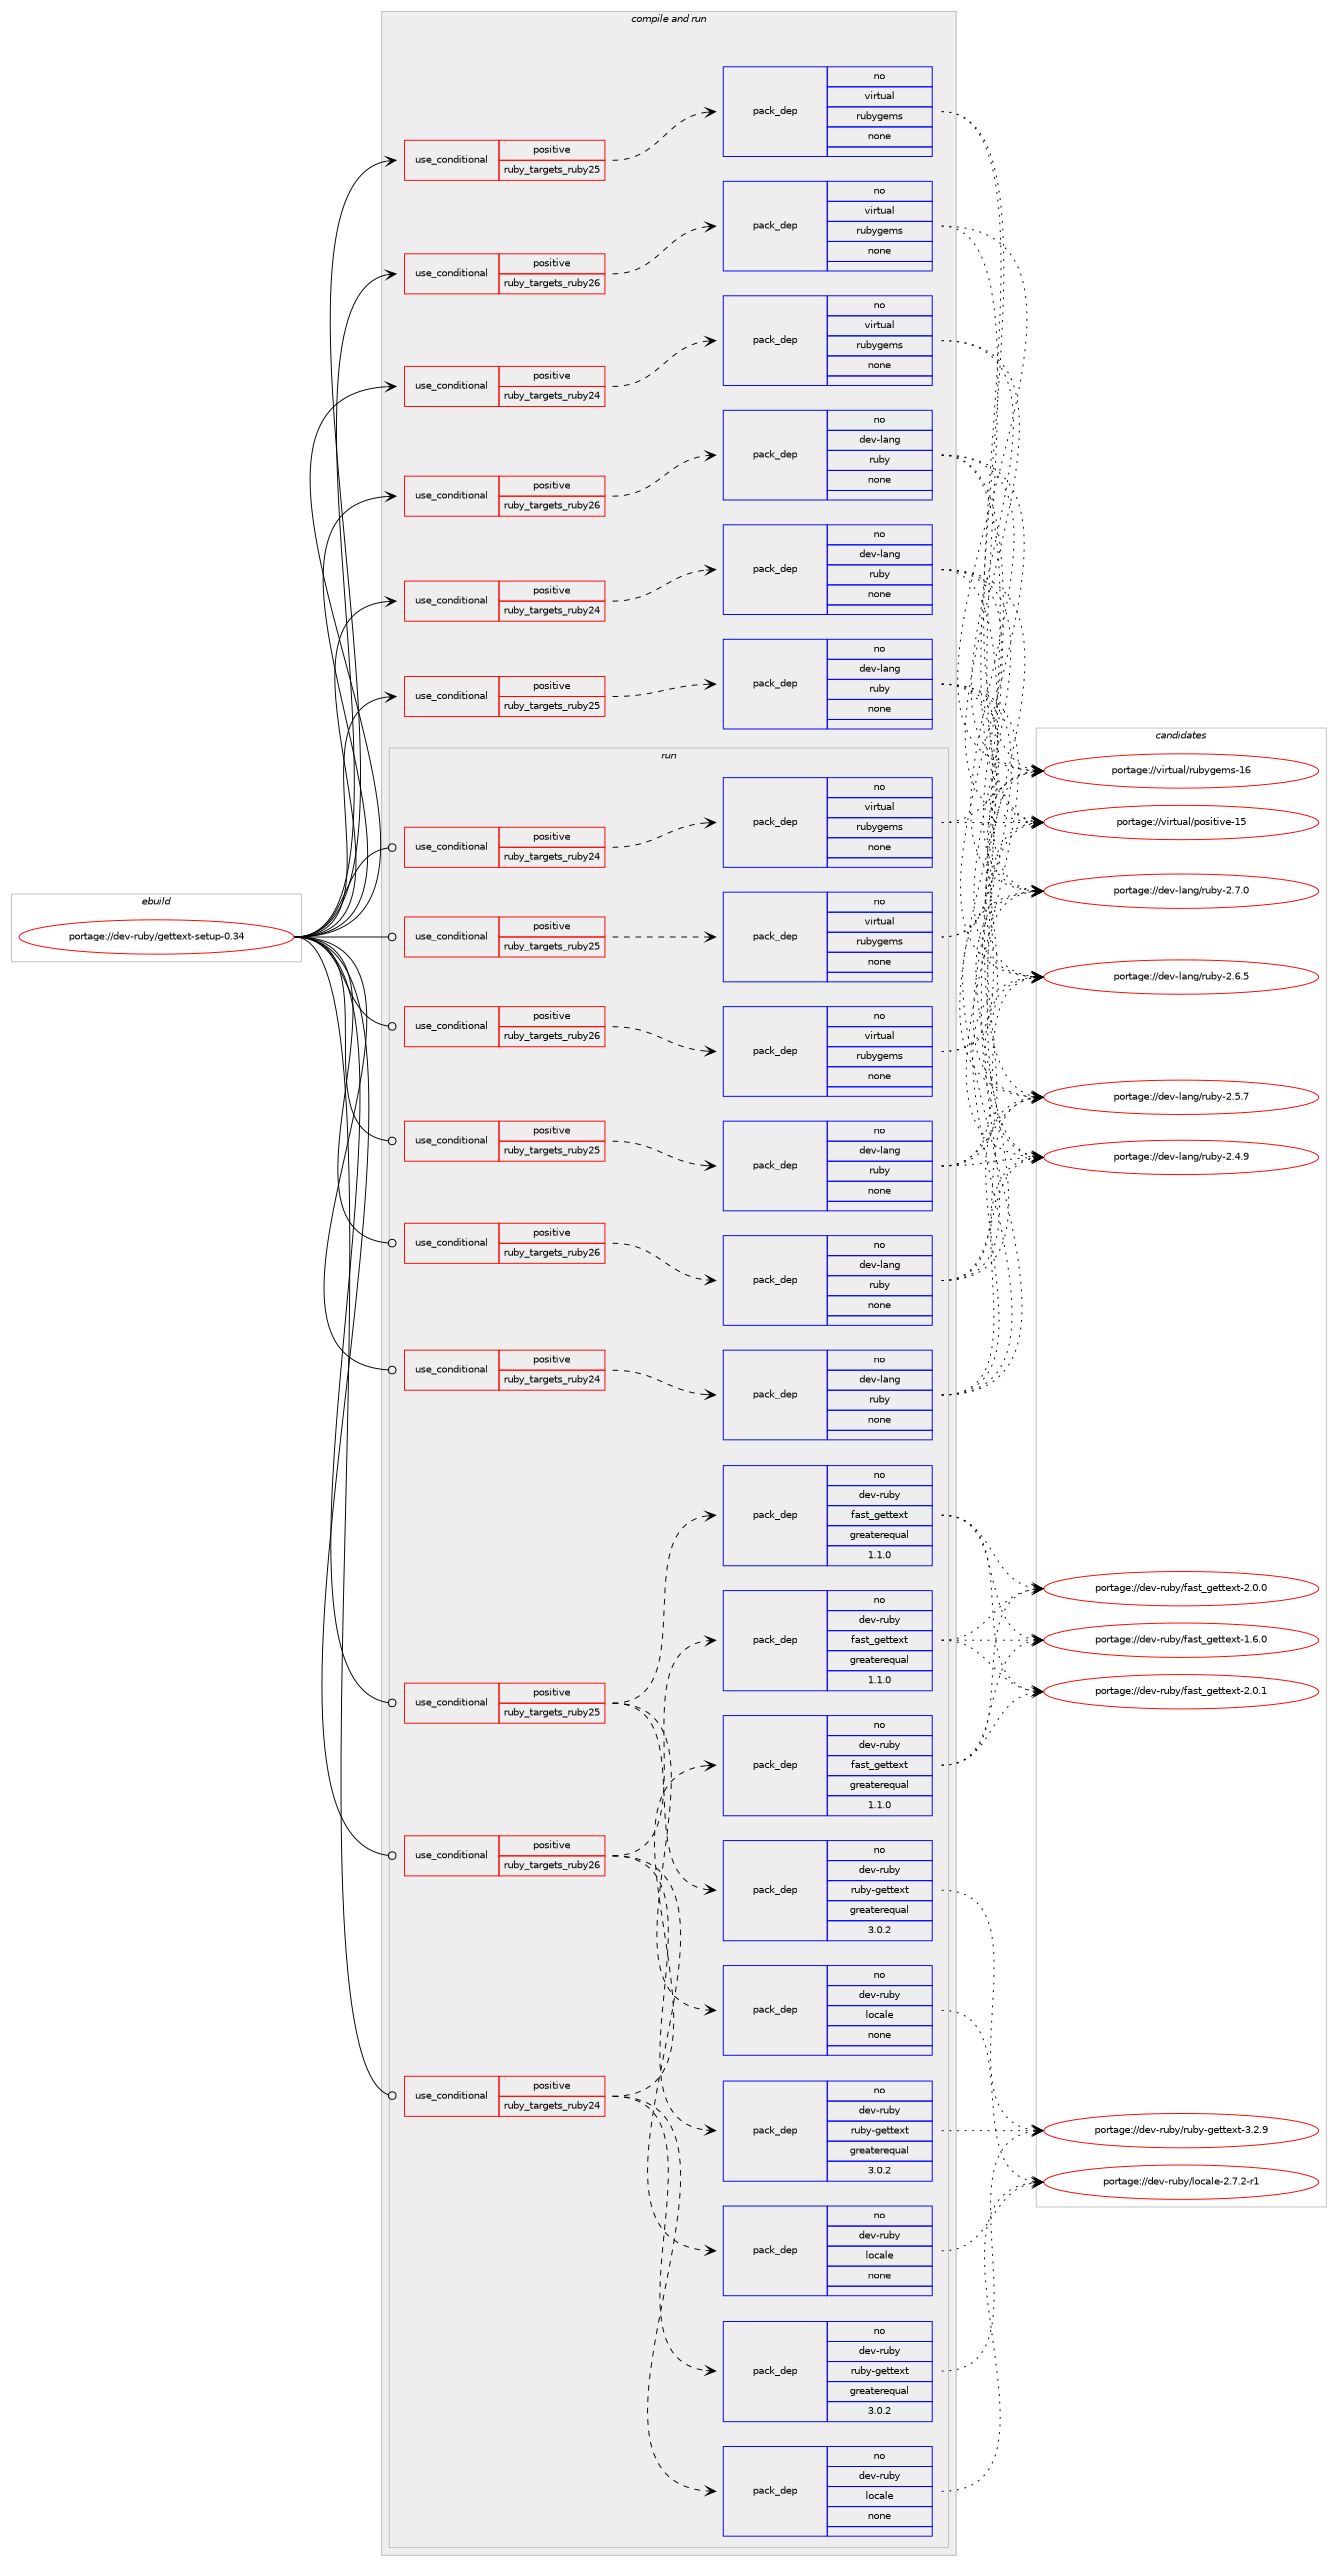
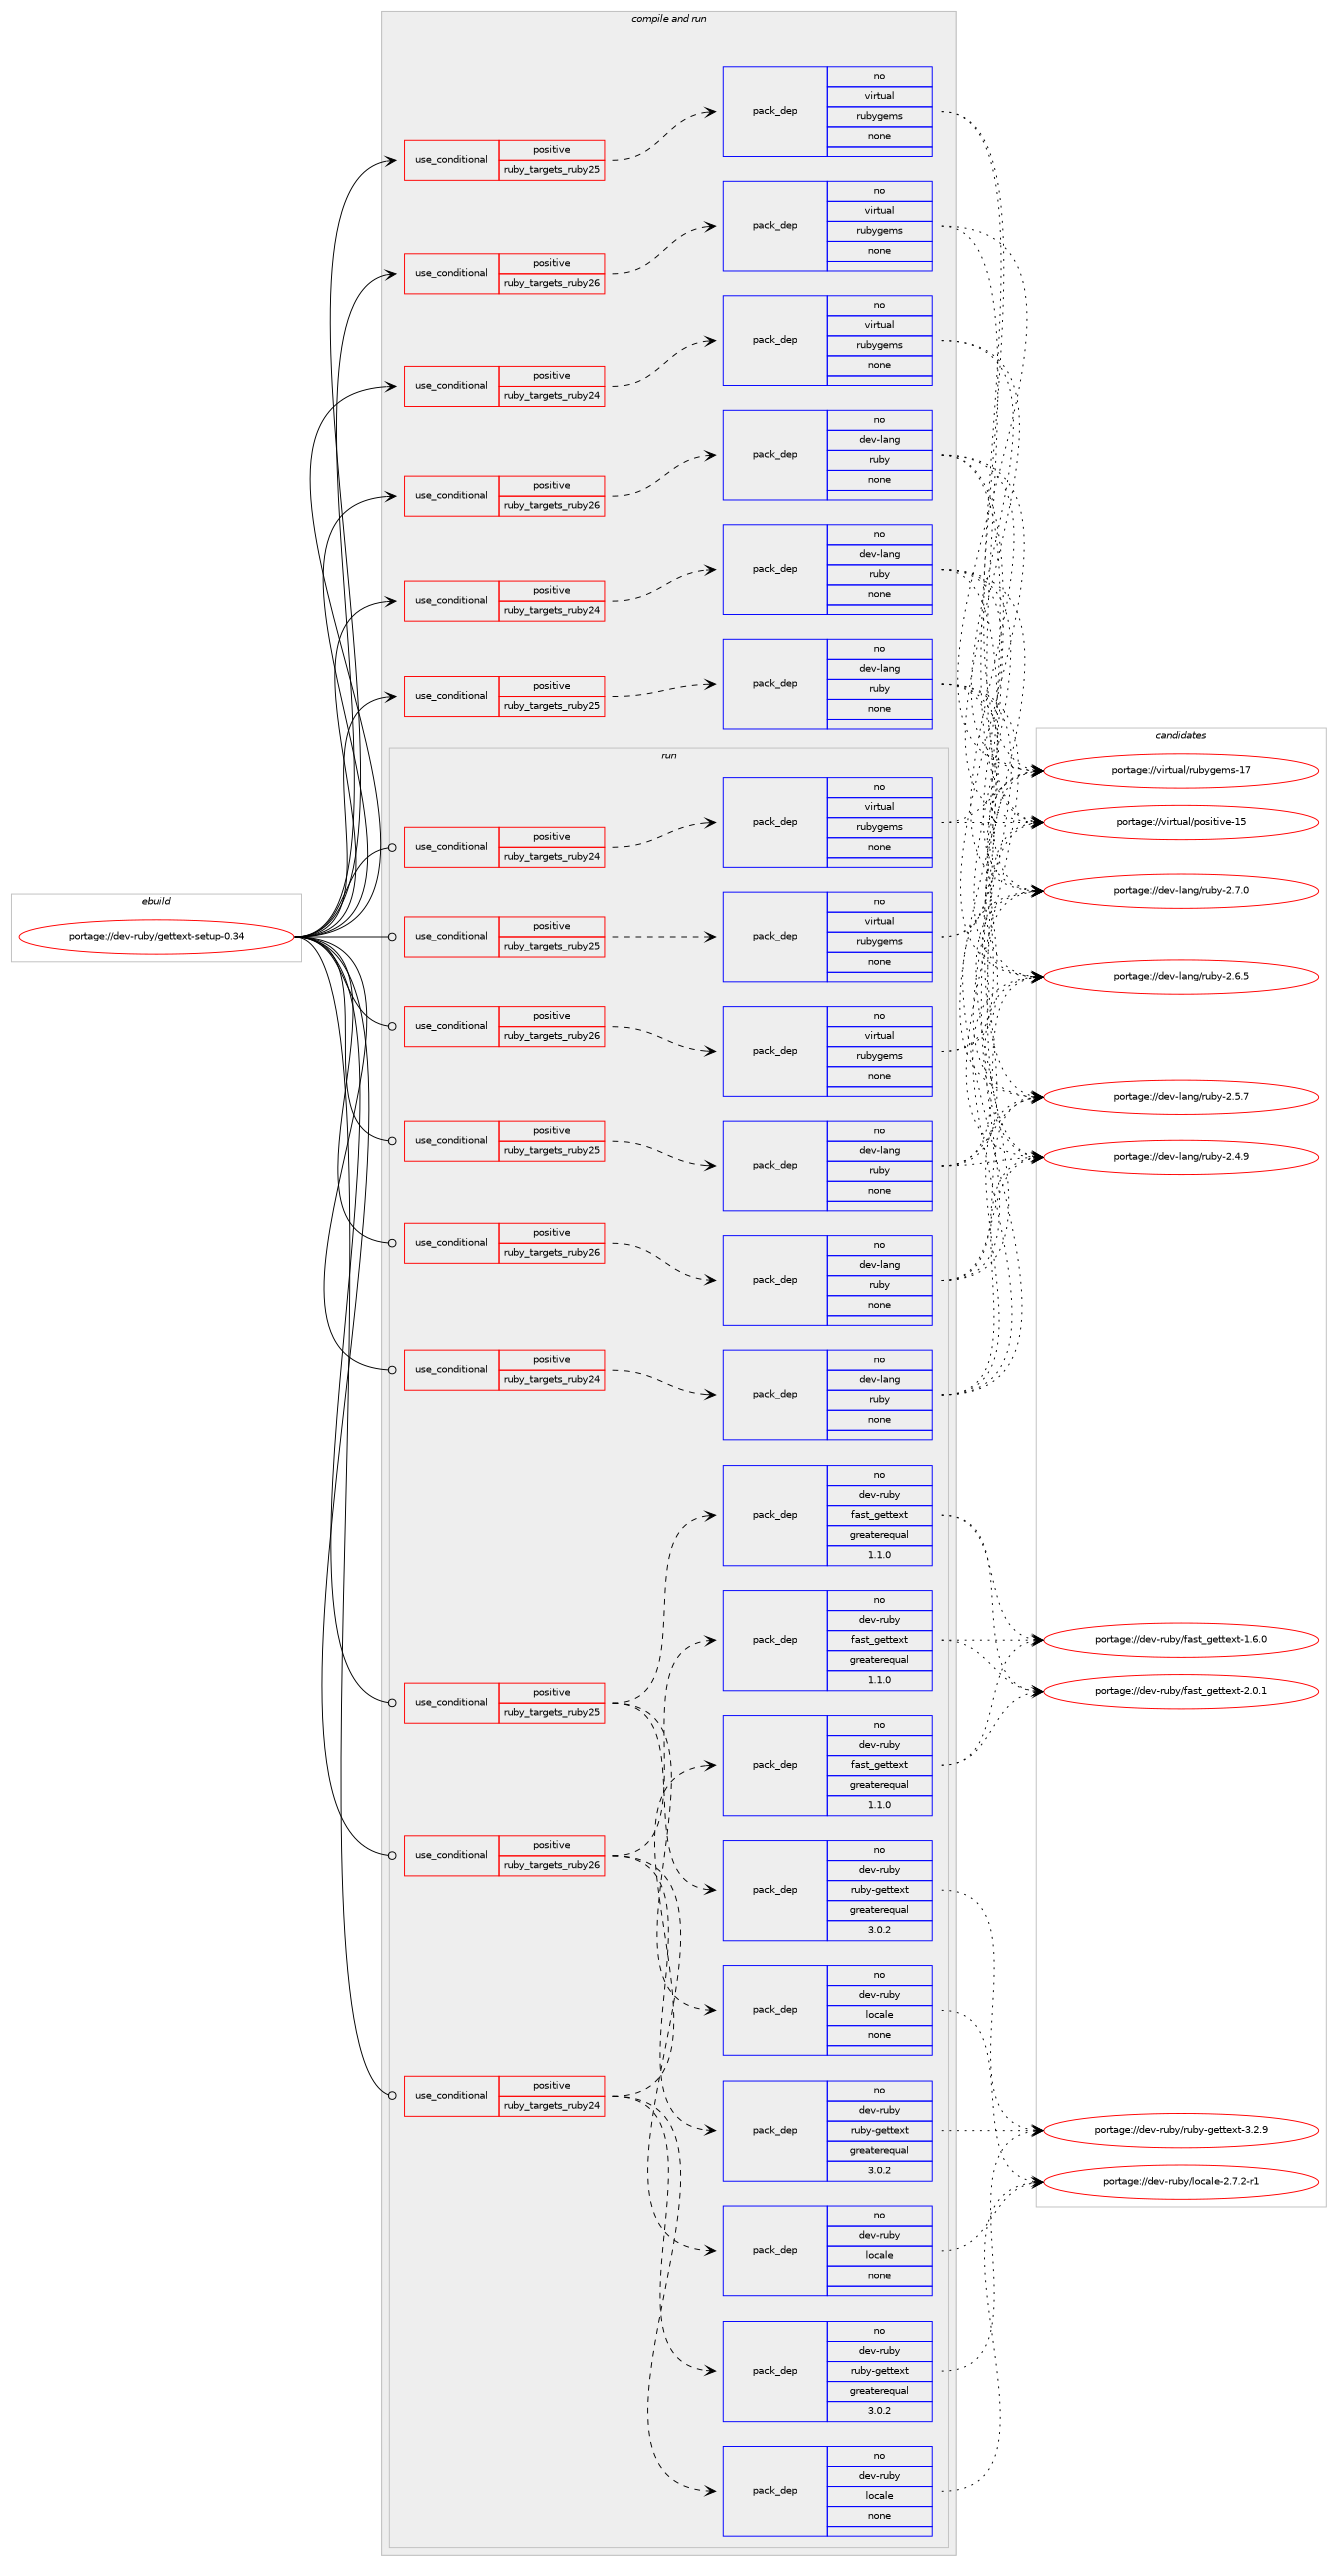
node "portage://virtual/rubygems-16": label "portage://virtual/rubygems-16" -> "portage://virtual/rubygems-17"
node "portage://dev-ruby/fast_gettext-2.0.0": removed
